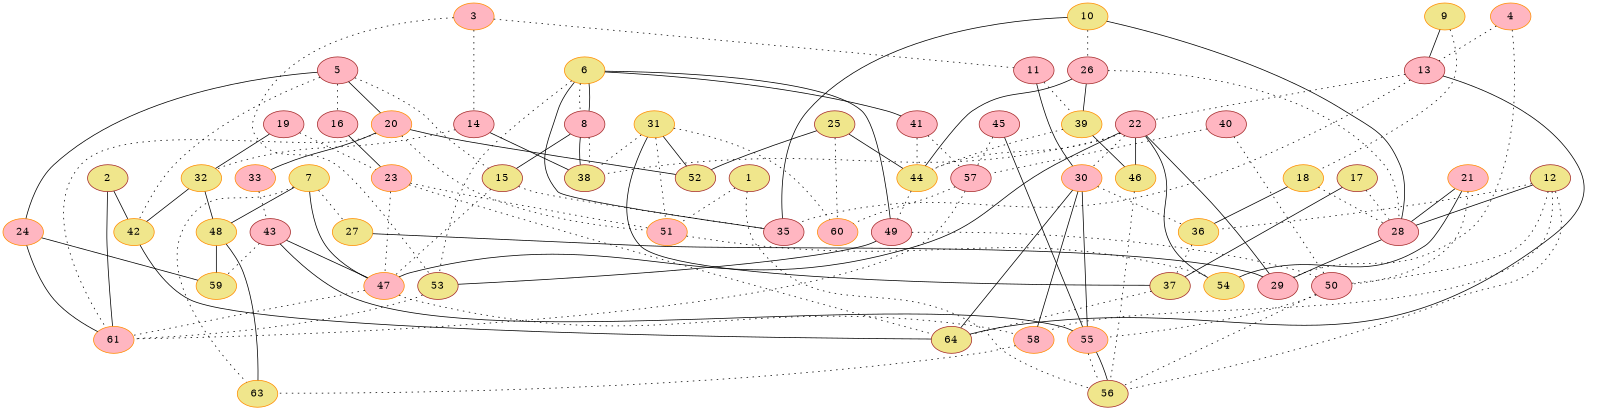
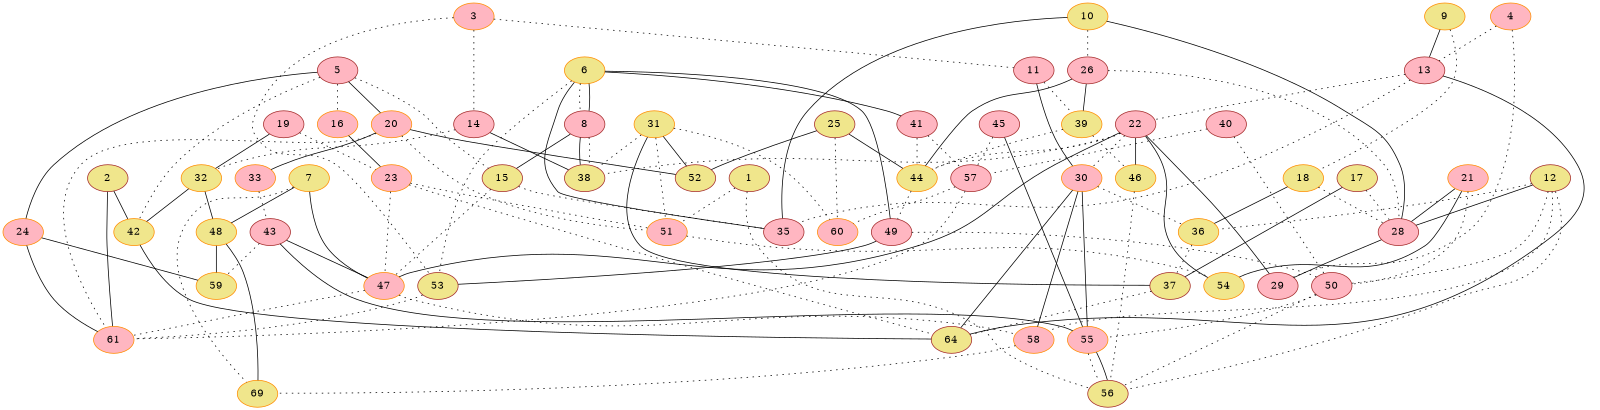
node "16": color brown -> darkorange
edge "39" -- "46": style solid -> dotted
node "27": removed
node "63": label "63" -> "69"
